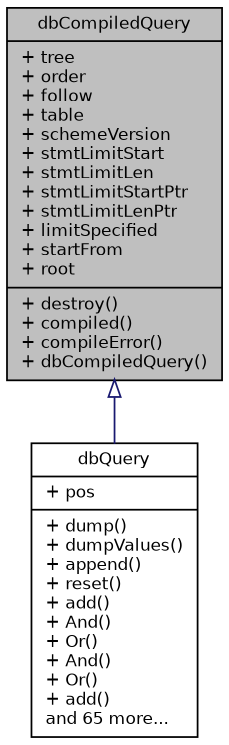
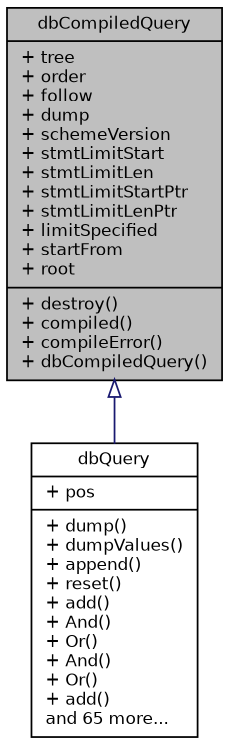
node "dbCompiledQuery": text "+ table" -> "+ dump"
